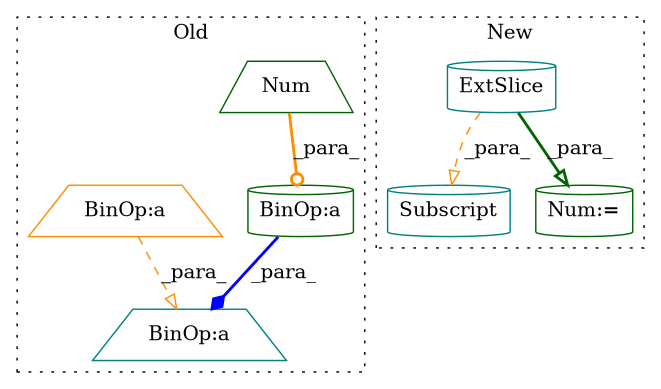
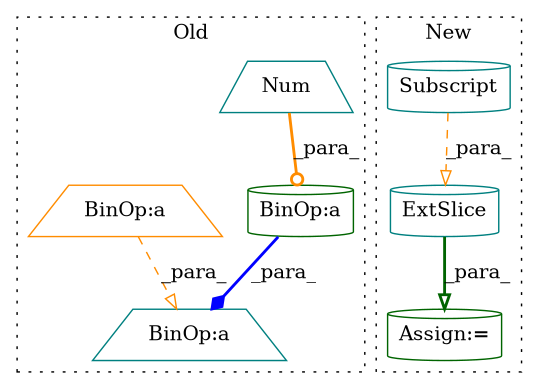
node "Num": color darkgreen -> teal
edge "ExtSlice" -> "Subscript": reversed
node "Num:=": label "Num:=" -> "Assign:="
